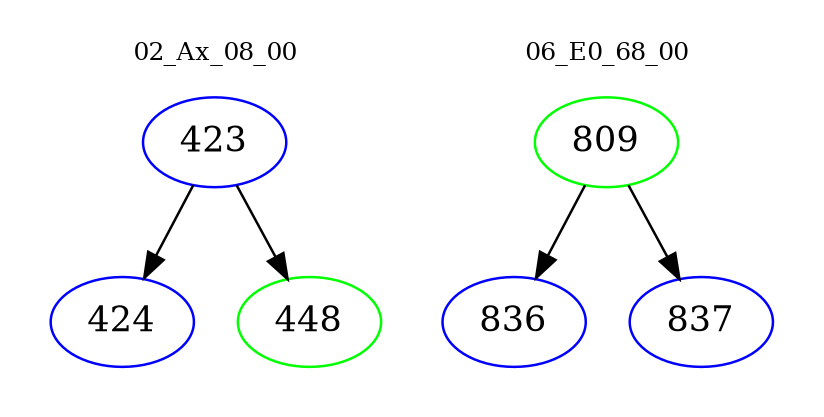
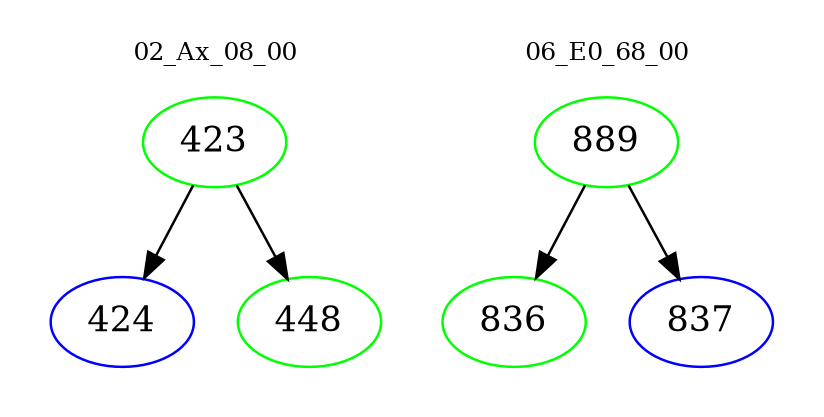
node "423": color blue -> green
node "809": label "809" -> "889"
node "836": color blue -> green
